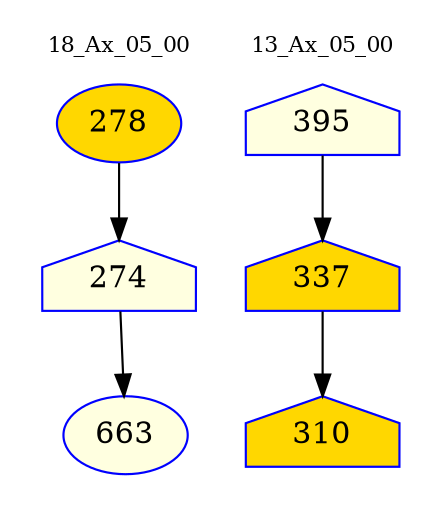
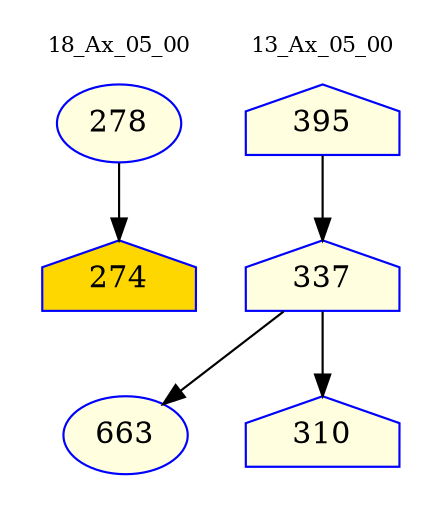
node "278": fillcolor gold -> lightyellow
node "274": fillcolor lightyellow -> gold
node "337": fillcolor gold -> lightyellow
edge "274" -> "663": now "337" -> "663"
node "310": fillcolor gold -> lightyellow
